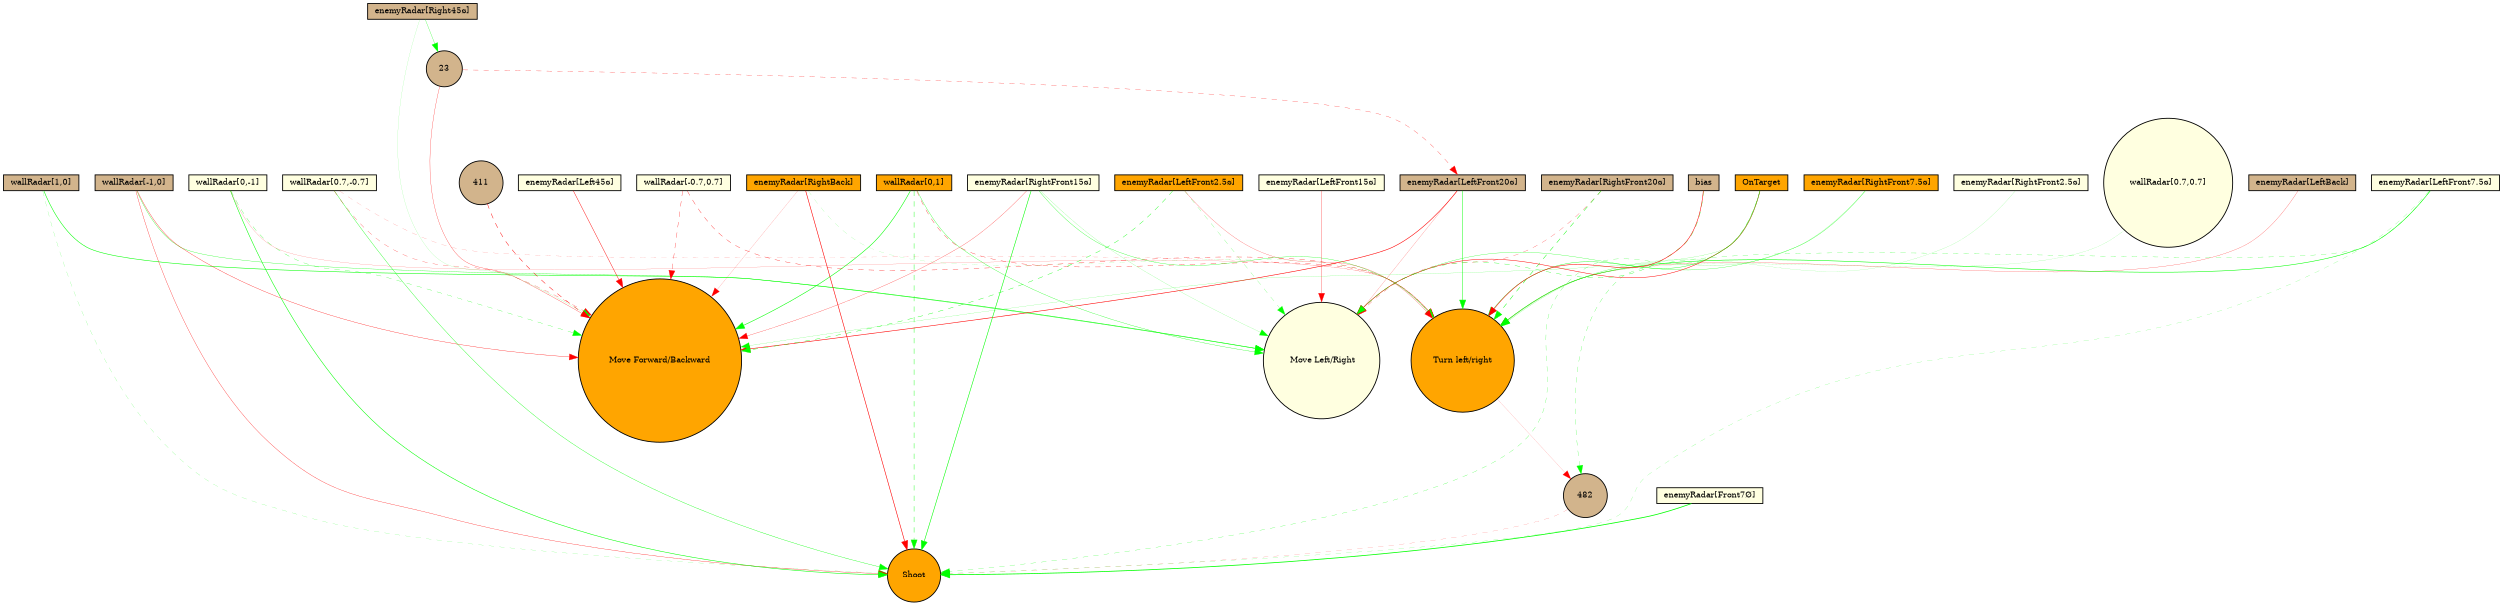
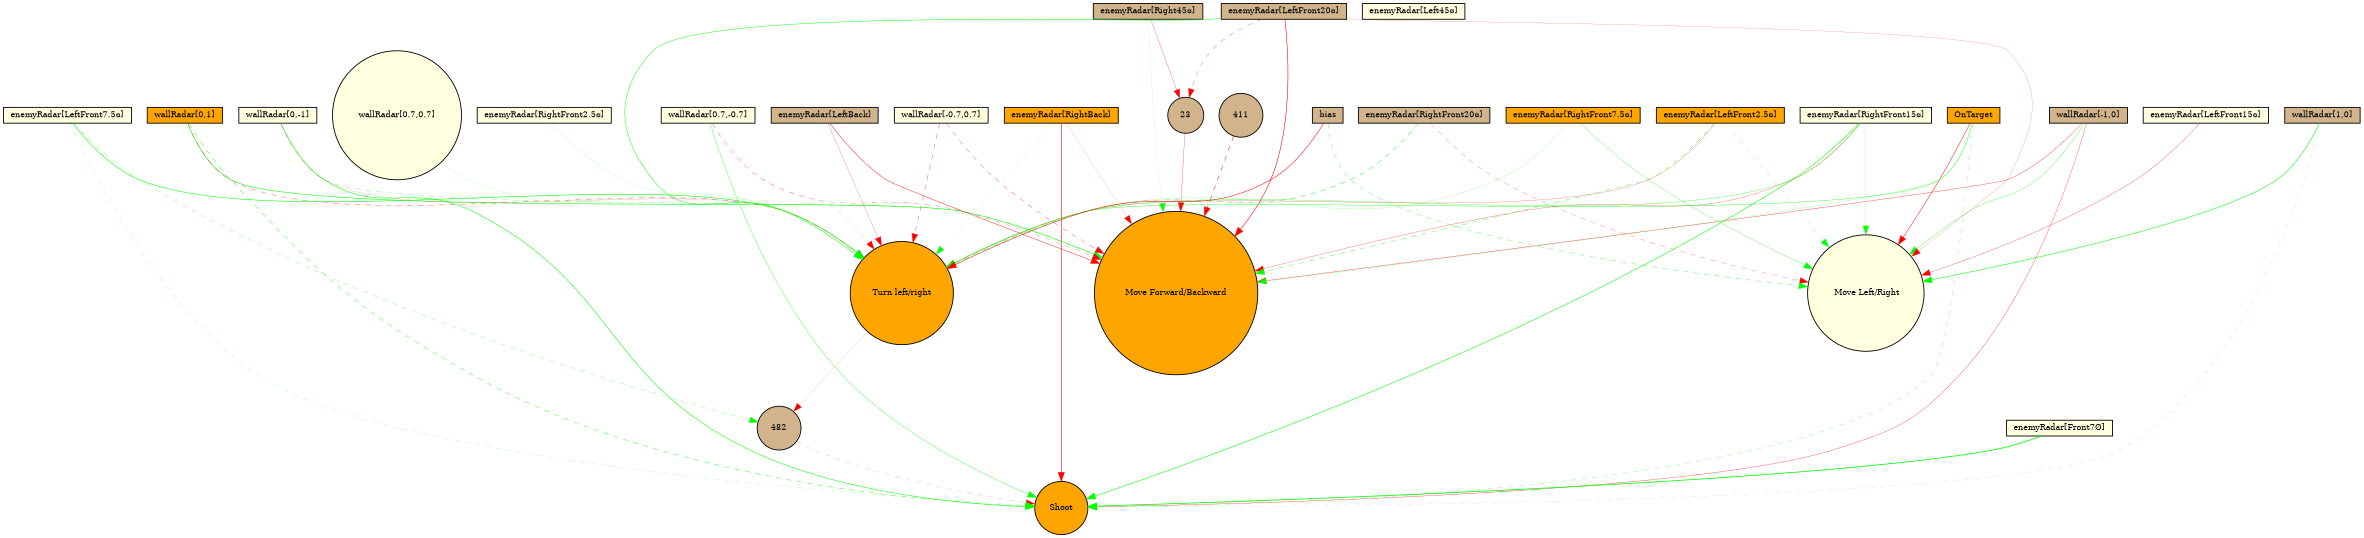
edge "enemyRadar[Right45ø]" -> "23": color green -> red
edge "23" -> "enemyRadar[LeftFront20ø]": reversed
edge "enemyRadar[Left45ø]" -> "Move Forward/Backward": now "enemyRadar[LeftBack]" -> "Move Forward/Backward"
edge "wallRadar[0,1]" -> "Move Left/Right": removed
